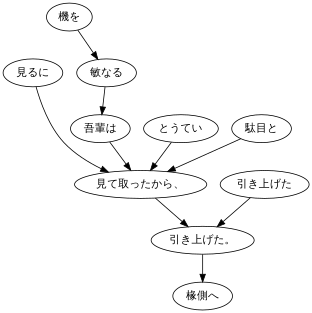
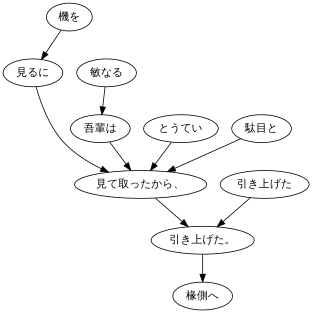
edge "機を" -> "敏なる": now "機を" -> "見るに"
